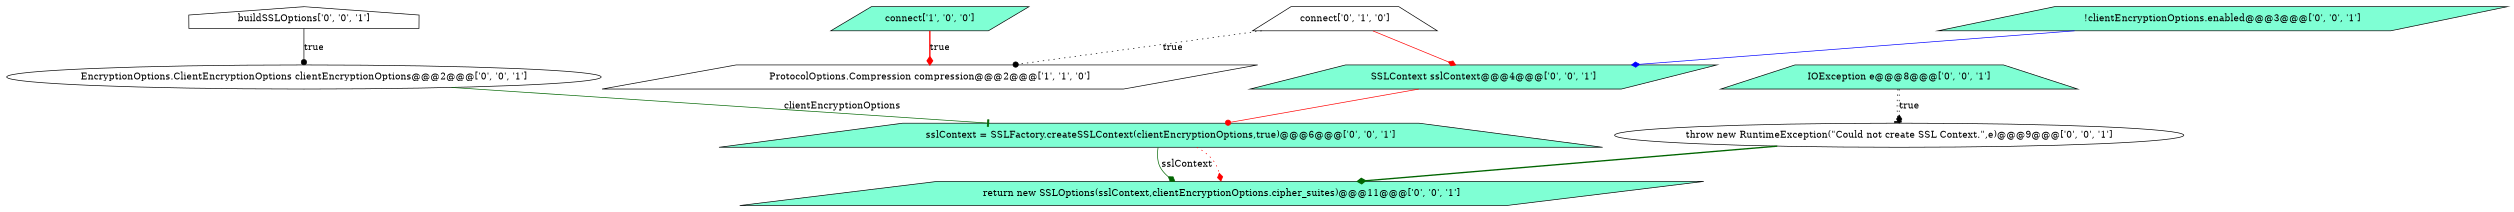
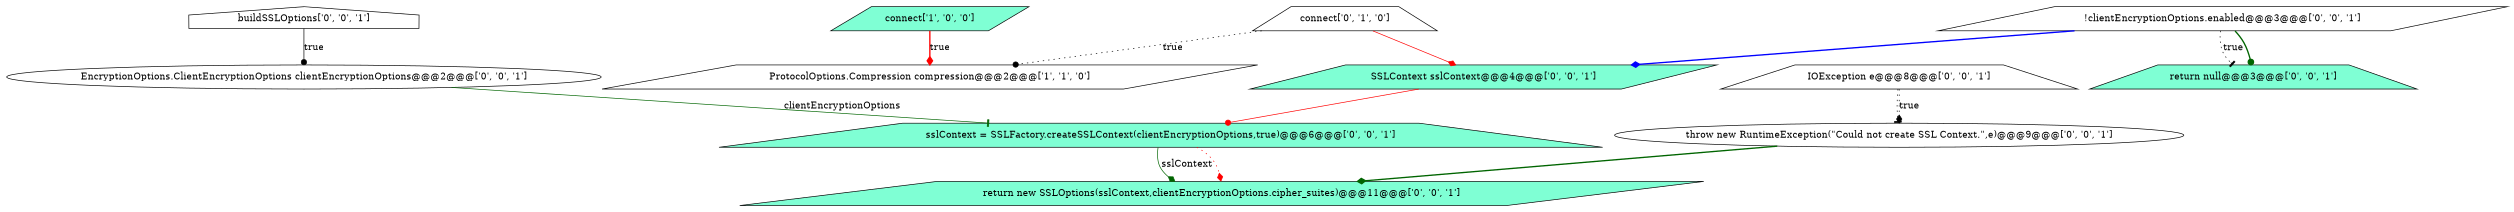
node "!clientEncryptionOptions.enabled@@@3@@@['0', '0', '1']": fillcolor aquamarine -> white
edge "!clientEncryptionOptions.enabled@@@3@@@['0', '0', '1']" -> "SSLContext sslContext@@@4@@@['0', '0', '1']": style solid -> bold
node "IOException e@@@8@@@['0', '0', '1']": fillcolor aquamarine -> white
node "return null@@@3@@@['0', '0', '1']": added
